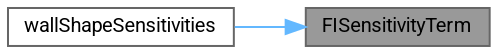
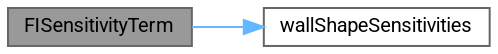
edge "wallShapeSensitivities" -> "FISensitivityTerm": reversed
